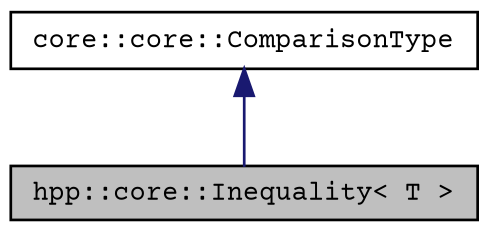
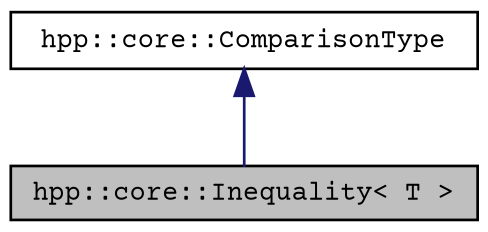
node "core::core::ComparisonType": label "core::core::ComparisonType" -> "hpp::core::ComparisonType"
